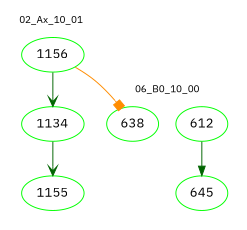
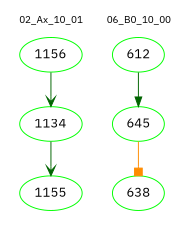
edge "1156" -> "638": now "645" -> "638"
